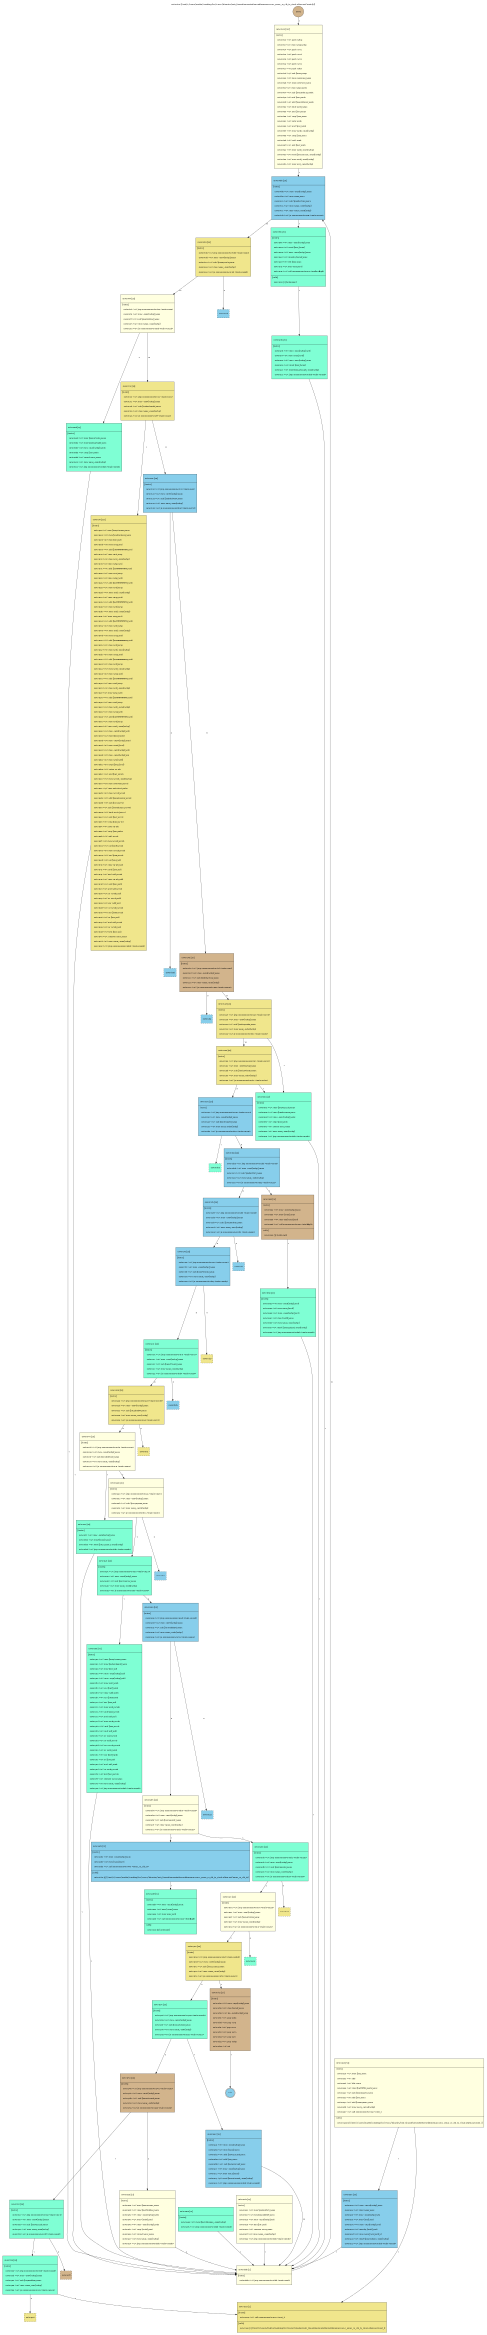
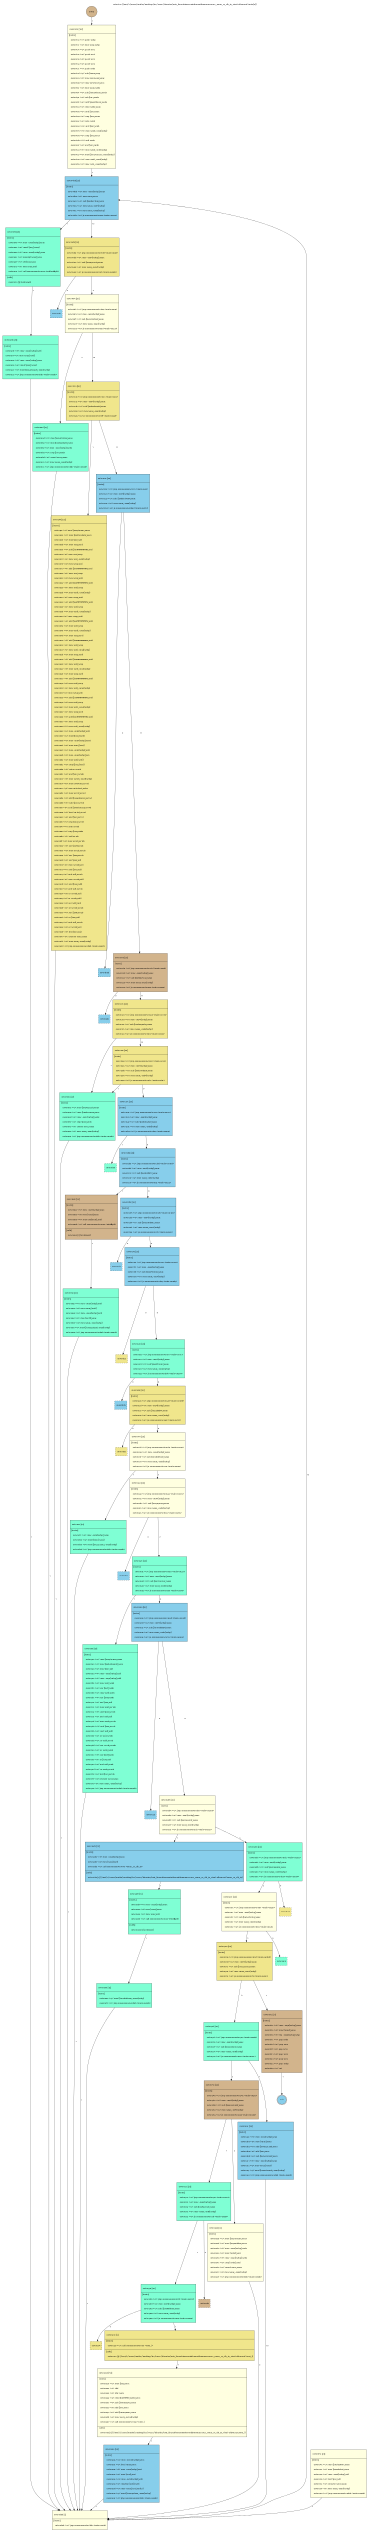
edge "0x401adf [15]" -> "0x401aee [12]": added, label "1"
edge "0x401a5e [40]" -> "0x401a59 [5]": reversed
